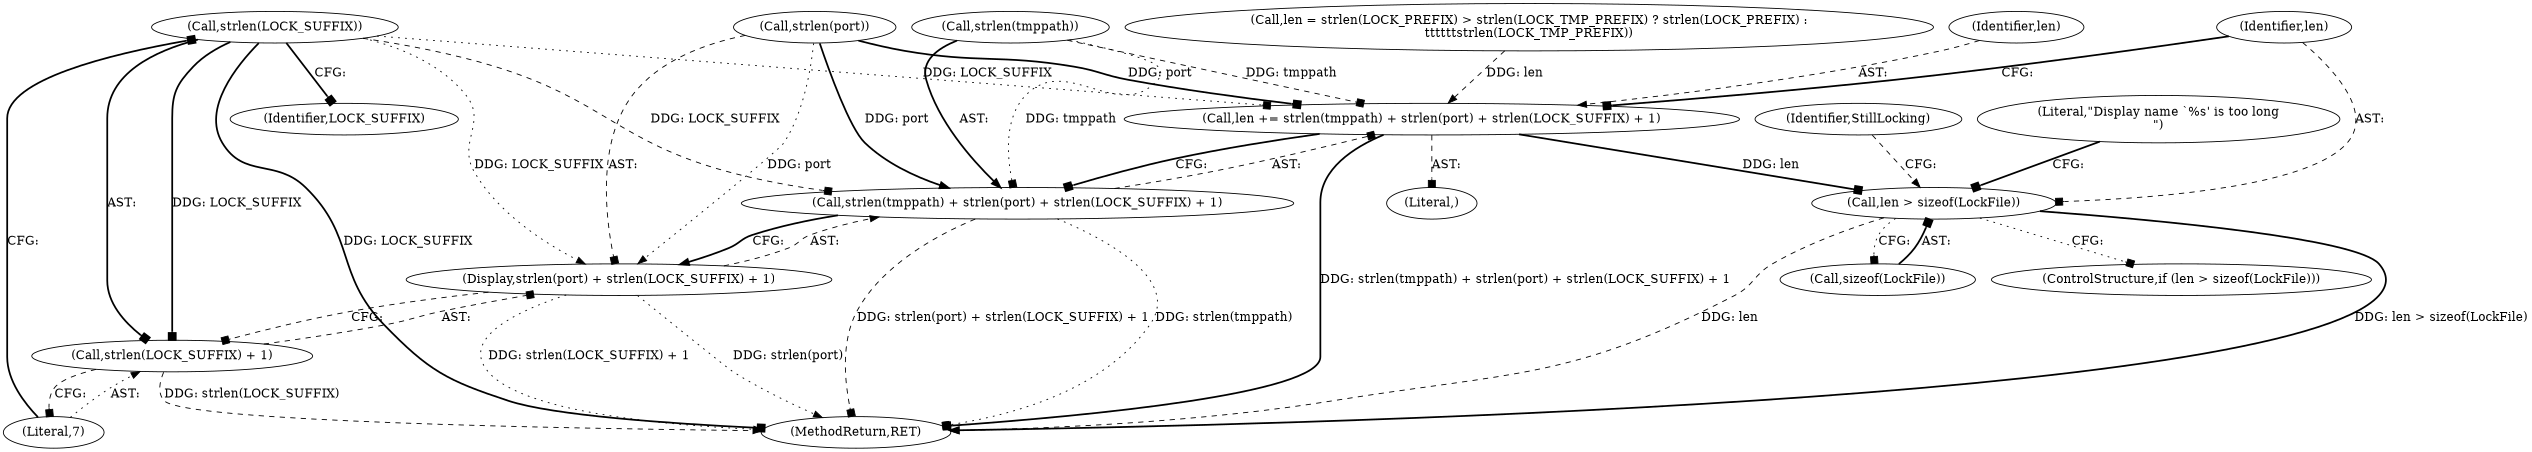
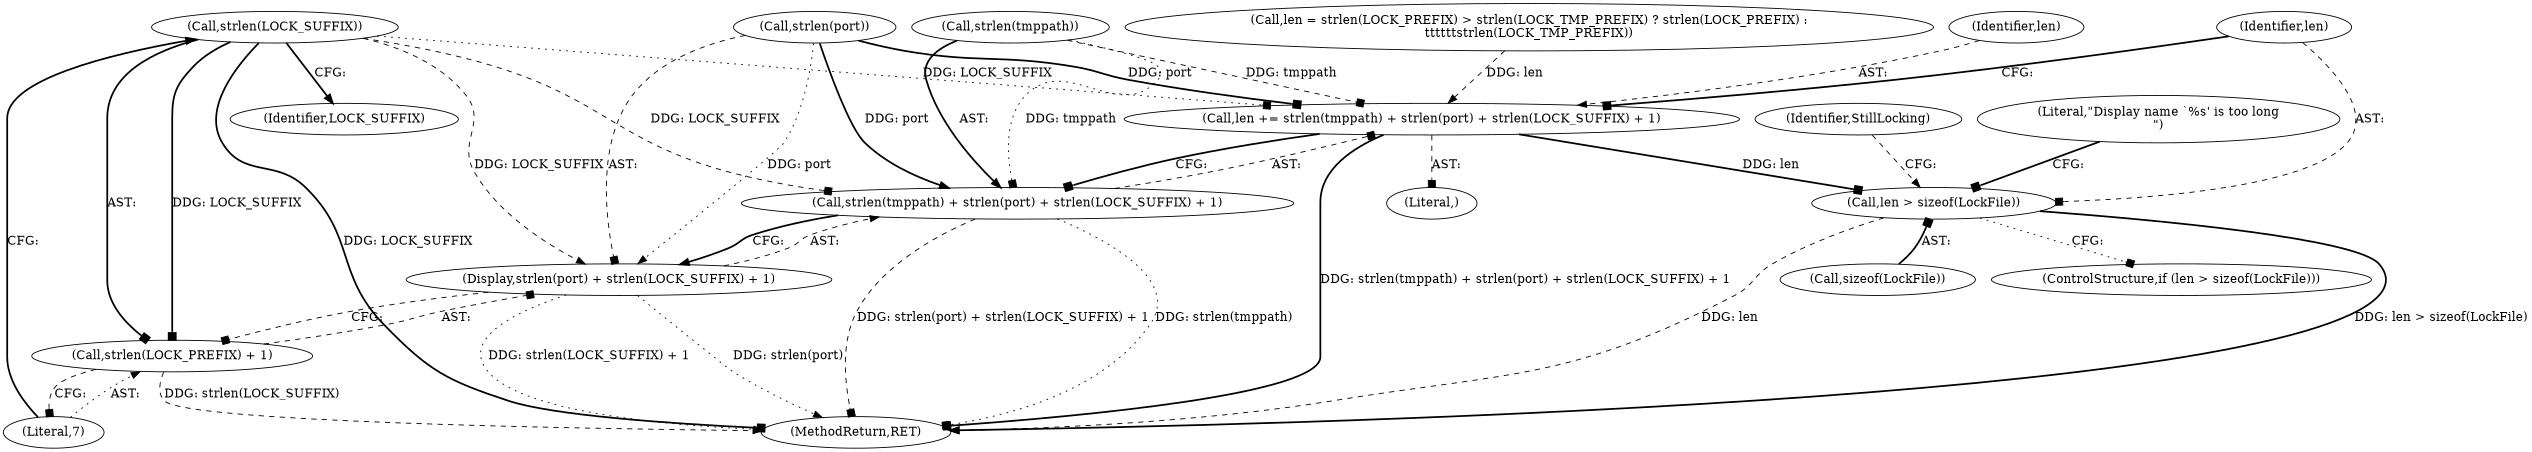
edge "(Call,strlen(LOCK_SUFFIX))" -> "(Identifier,LOCK_SUFFIX)": arrowhead box -> normal
edge "(Call,strlen(LOCK_SUFFIX))" -> "(Display,strlen(port) + strlen(LOCK_SUFFIX) + 1)": style dotted -> dashed
edge "(Literal,7)" -> "(Call,strlen(LOCK_SUFFIX))": arrowhead box -> normal
edge "(Call,len > sizeof(LockFile))" -> "(Call,sizeof(LockFile))": removed, label "CFG:"
node "(Call,strlen(LOCK_SUFFIX) + 1)": label "(Call,strlen(LOCK_SUFFIX) + 1)" -> "(Call,strlen(LOCK_PREFIX) + 1)"
